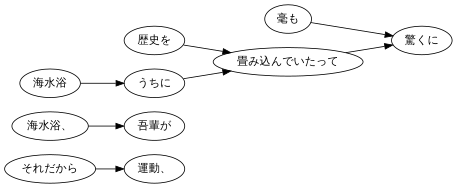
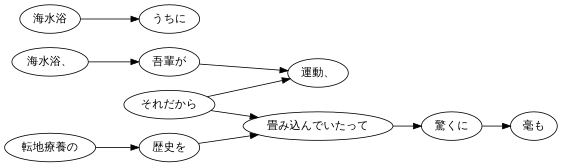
edge "毫も" -> "驚くに": reversed
edge "吾輩が" -> "運動、": added
edge "うちに" -> "畳み込んでいたって": now "それだから" -> "畳み込んでいたって"
node "転地療養の": added
